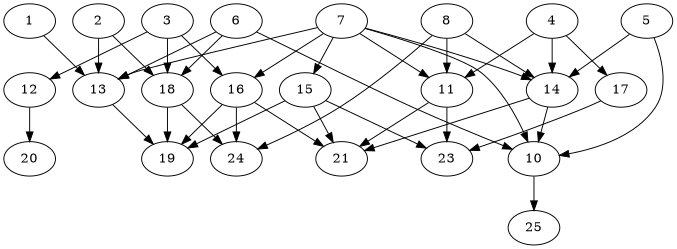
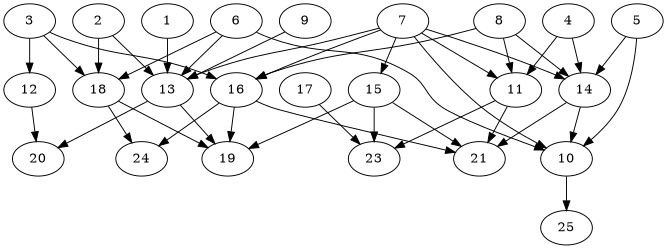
node "9": added
edge "4" -> "17": removed
edge "8" -> "24": now "8" -> "16"
edge "13" -> "20": added
